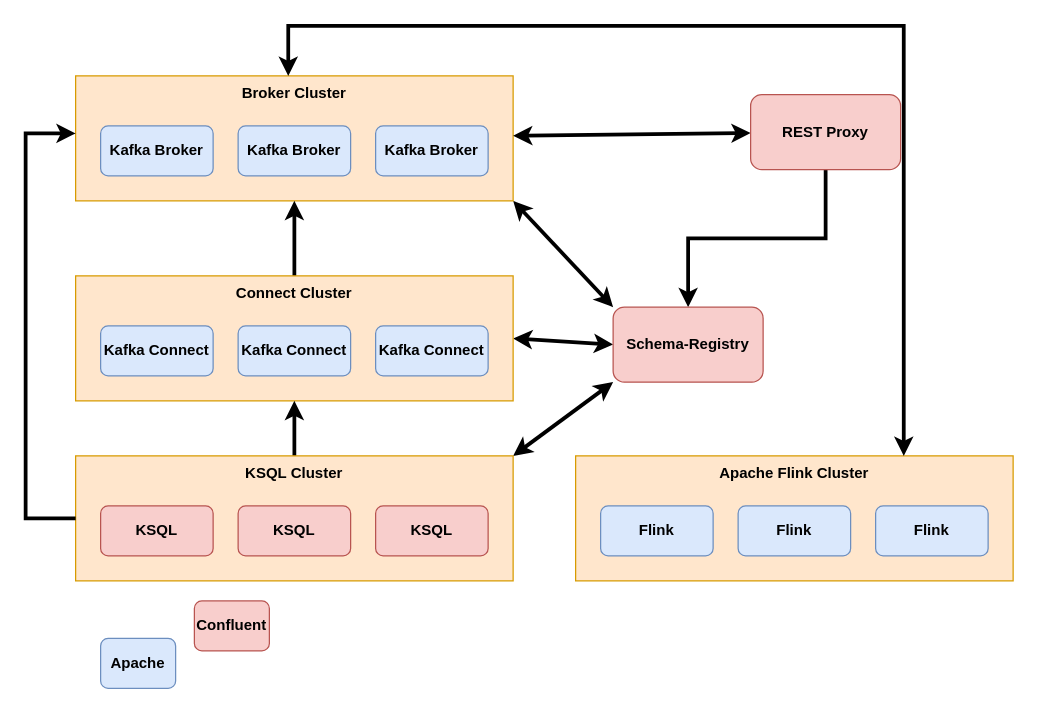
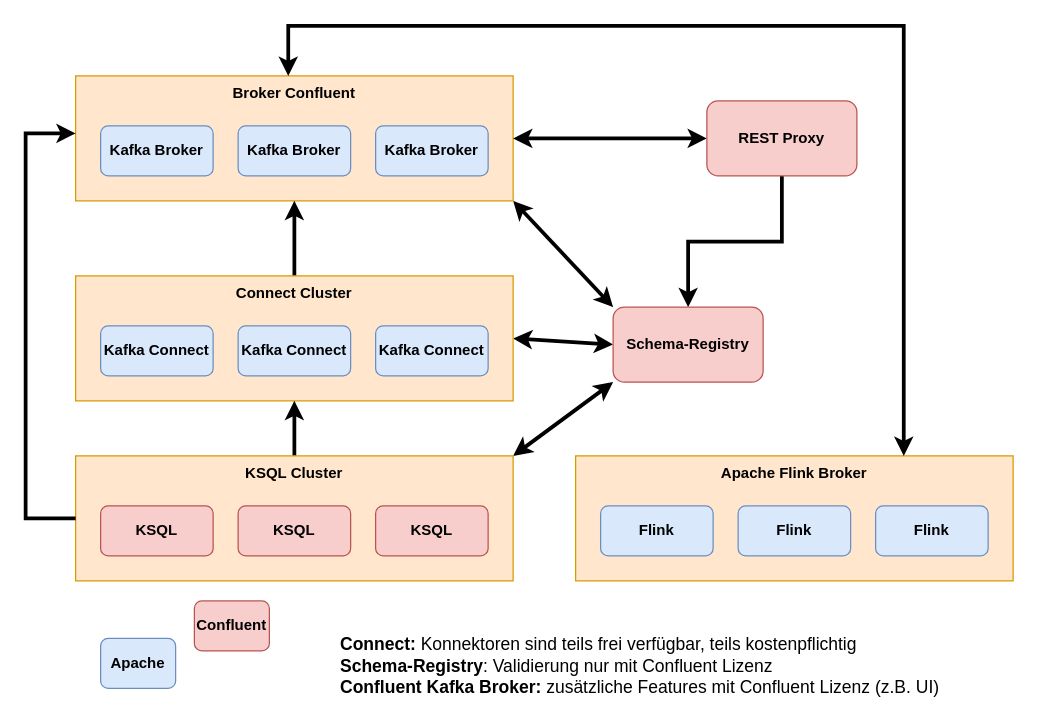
node "Broker Cluster": label "Broker Cluster" -> "Broker Confluent"
node "REST Proxy": moved (826, 132) -> (782, 138)
node "Apache Flink Cluster": label "Apache Flink Cluster" -> "Apache Flink Broker"
node "Connect: Konnektoren sind teils frei verfügbar, teils kostenpflichtig Schema-Registry: Validierung nur mit Confluent Lizenz Confluent Kafka Broker: zusätzliche Features mit Confluent Lizenz (z.B. UI)": added
